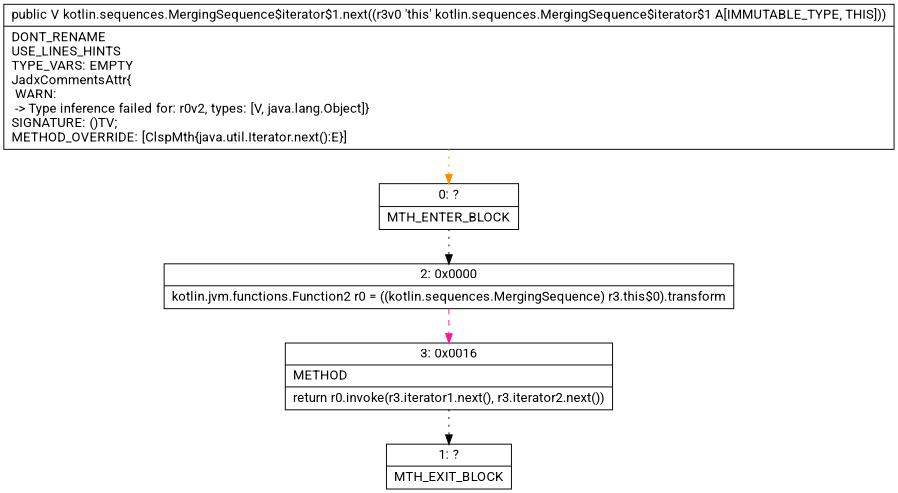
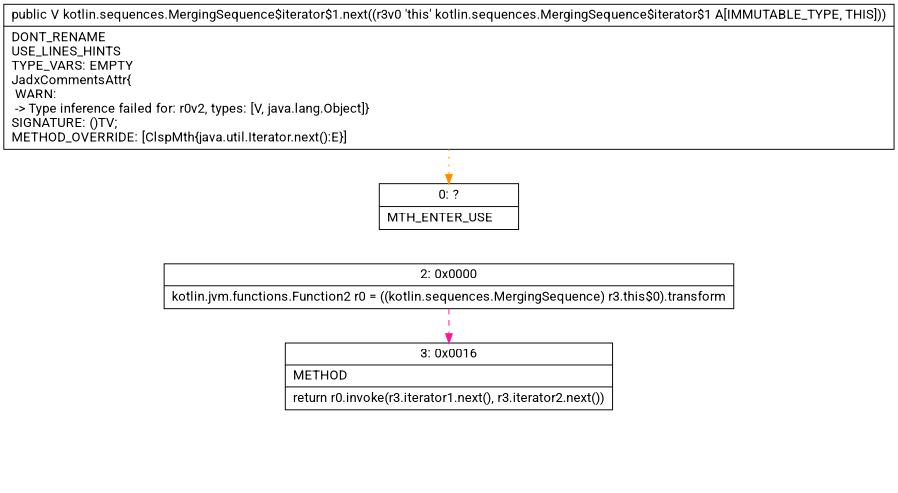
node "0: ?": text "MTH_ENTER_BLOCK" -> "MTH_ENTER_USE"
edge "0: ?" -> "2: 0x0000": removed
node "1: ?": removed
